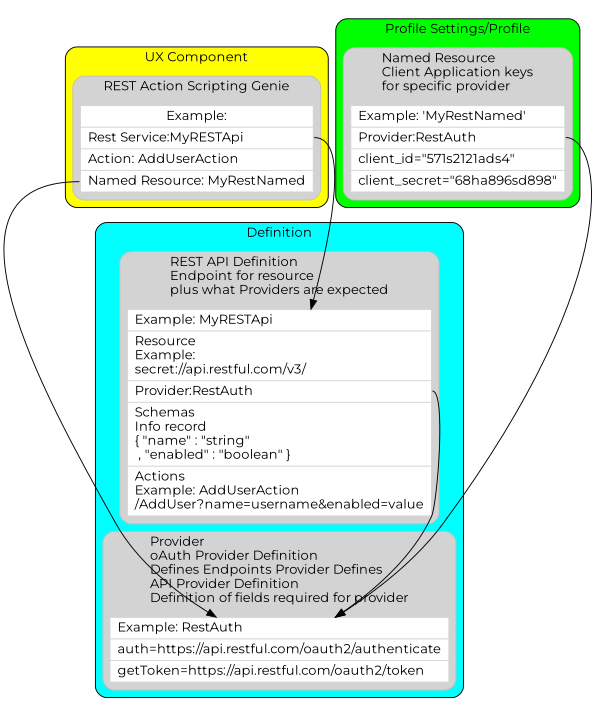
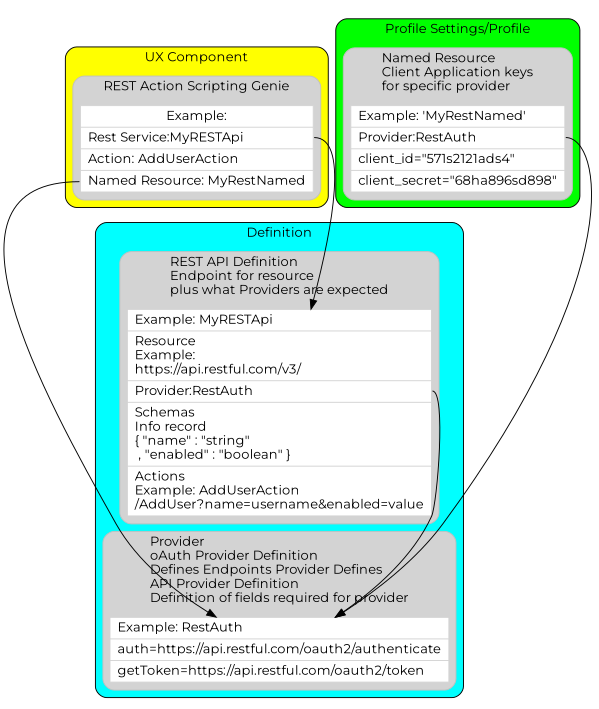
node "Example: MyRESTApi": text "secret://api.restful.com/v3/" -> "https://api.restful.com/v3/"
